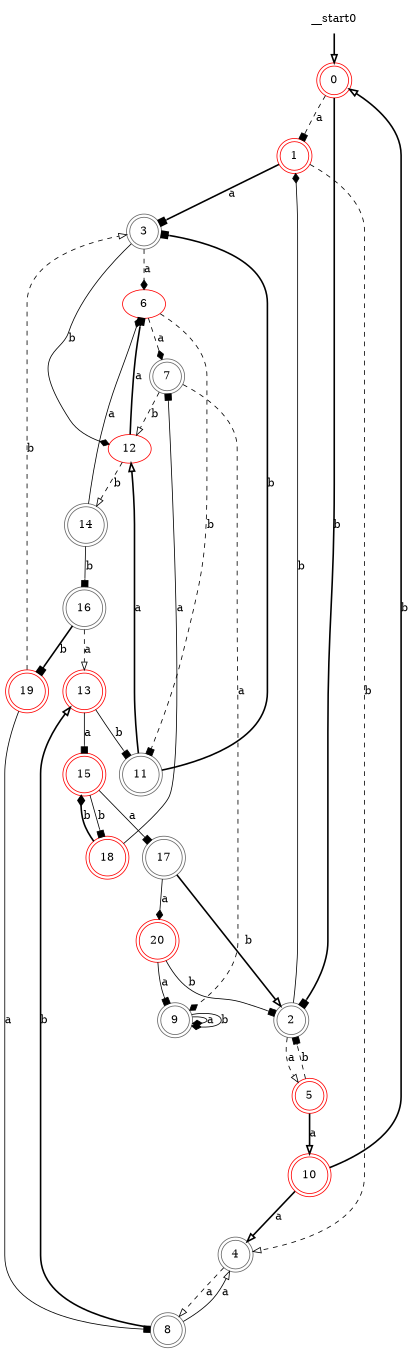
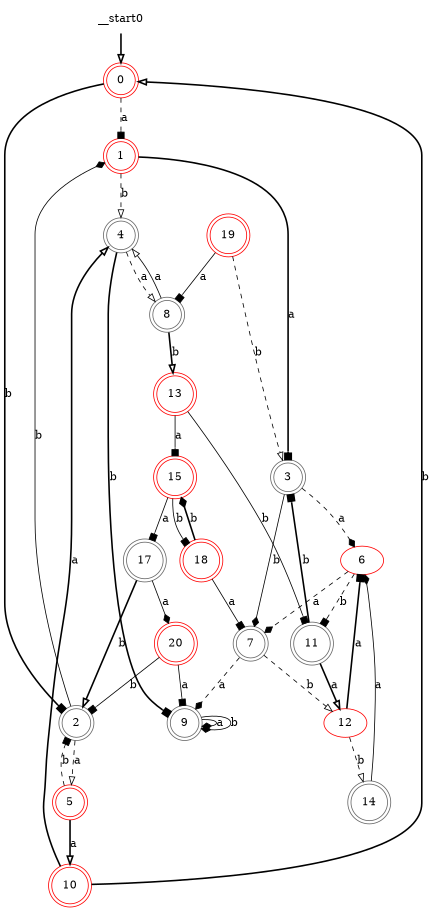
edge "3" -> "12": now "3" -> "7"
edge "4" -> "9": added, label "b"
node "16": removed
